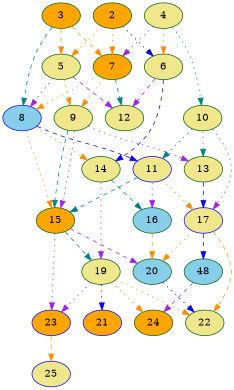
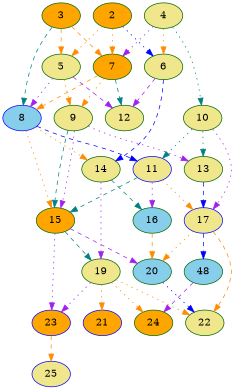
edge "7" -> "8": style dotted -> dashed
edge "19" -> "21": color blue -> darkorange
